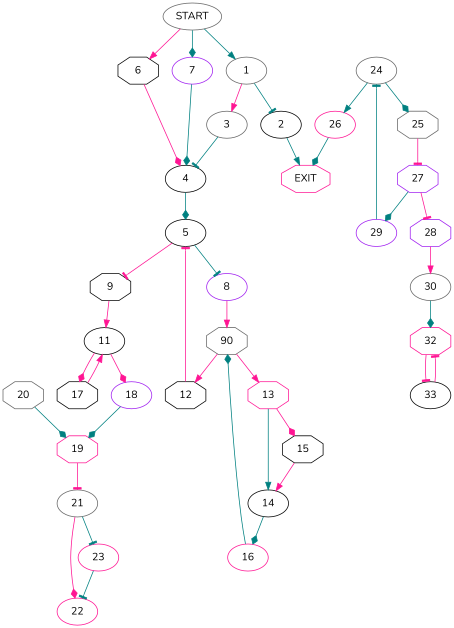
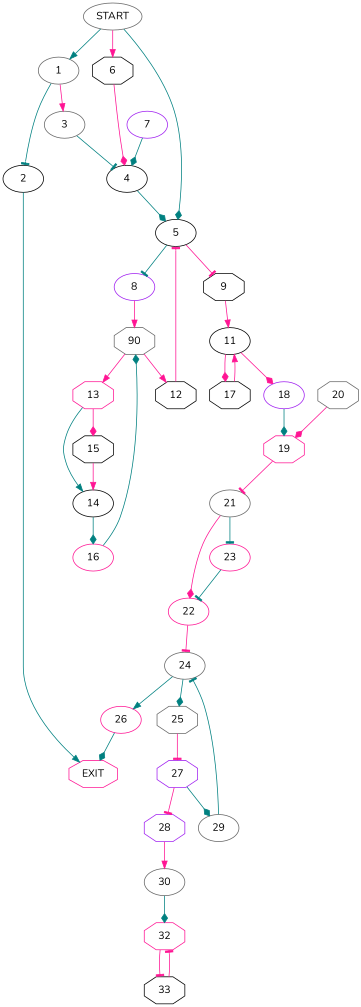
edge "START" -> "7": now "START" -> "5"
node "29": color purple -> gray40
node "33": shape ellipse -> octagon
edge "20" -> "19": color teal -> deeppink
edge "22" -> "24": added
